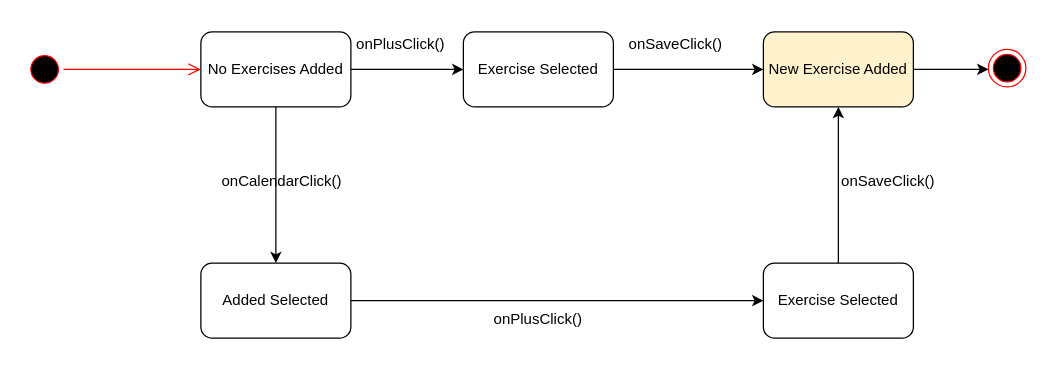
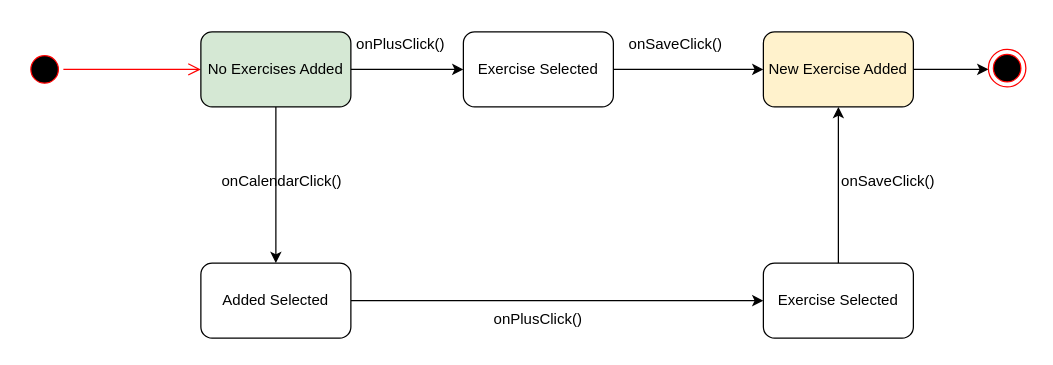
node "No Exercises Added": fillcolor #ffffff -> #d5e8d4
